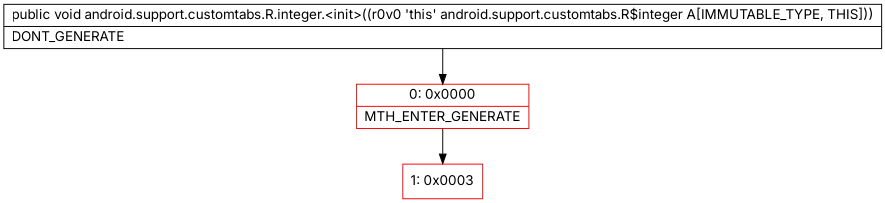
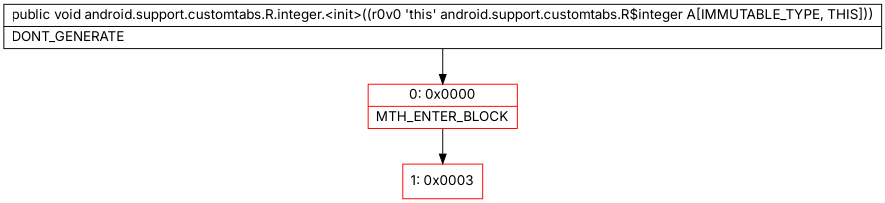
node "0: 0x0000": text "MTH_ENTER_GENERATE" -> "MTH_ENTER_BLOCK"
